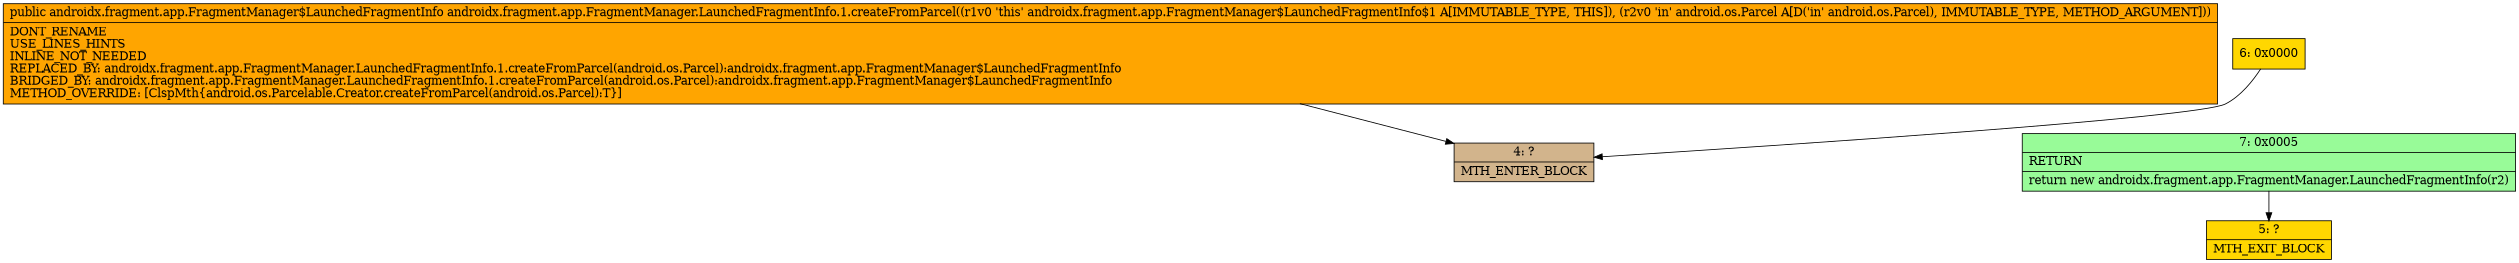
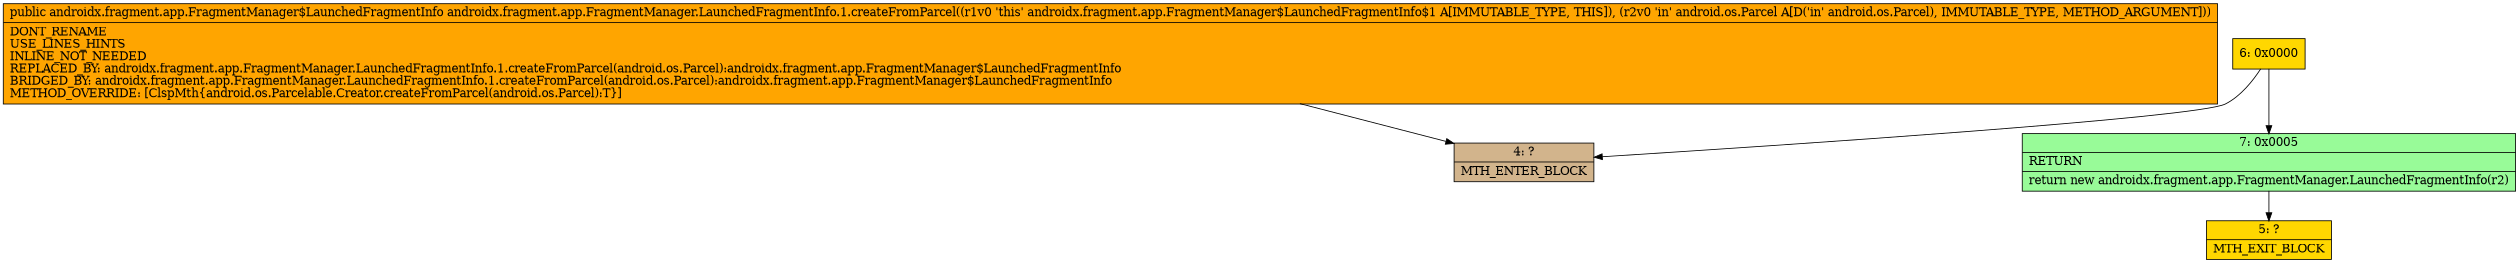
edge "6: 0x0000" -> "7: 0x0005": added
